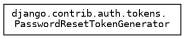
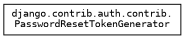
node "django.contrib.auth.tokens. PasswordResetTokenGenerator": label "django.contrib.auth.tokens. PasswordResetTokenGenerator" -> "django.contrib.auth.contrib. PasswordResetTokenGenerator"
